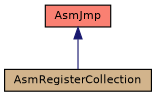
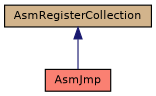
edge "AsmRegisterCollection" -> "AsmJmp": reversed
